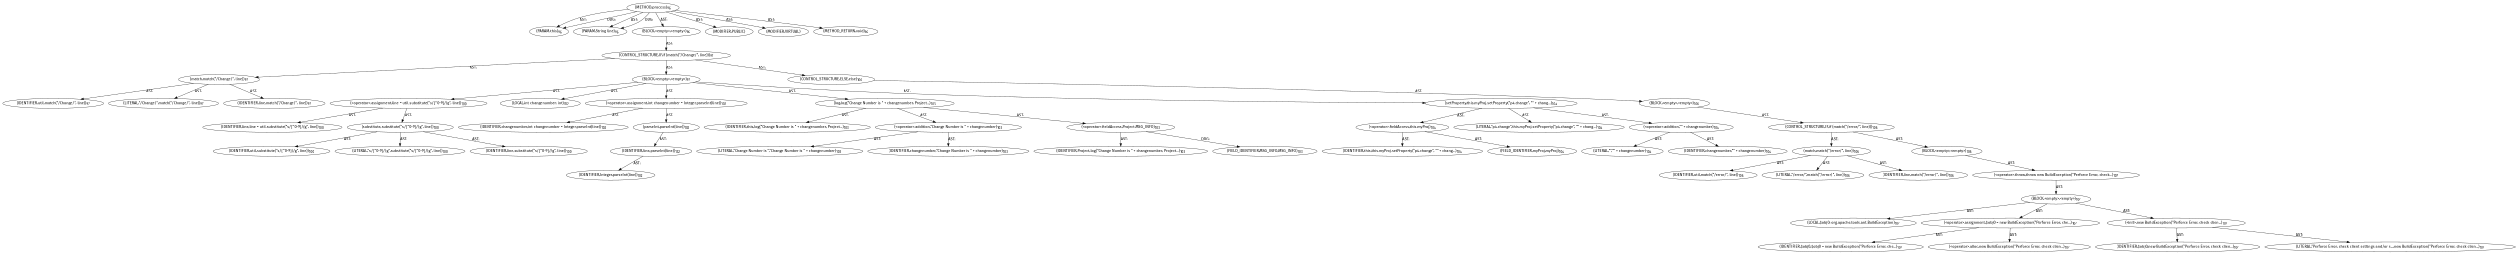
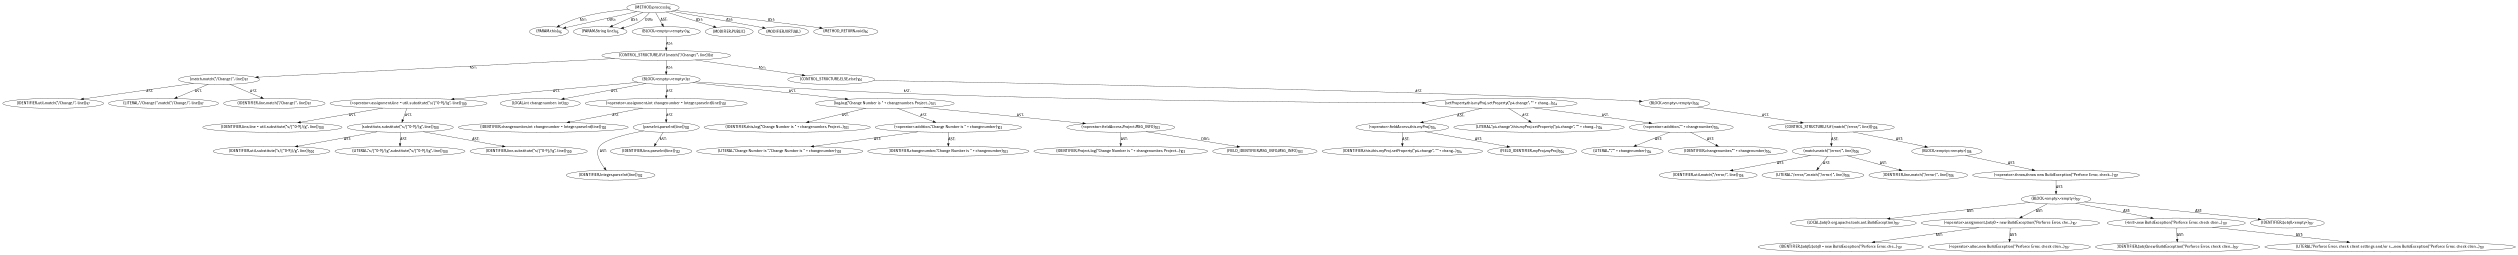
edge "(IDENTIFIER,line,parseInt(line))" -> "(IDENTIFIER,Integer,parseInt(line))": now "(parseInt,parseInt(line))" -> "(IDENTIFIER,Integer,parseInt(line))"
node "(IDENTIFIER,$obj0,<empty>)": added
